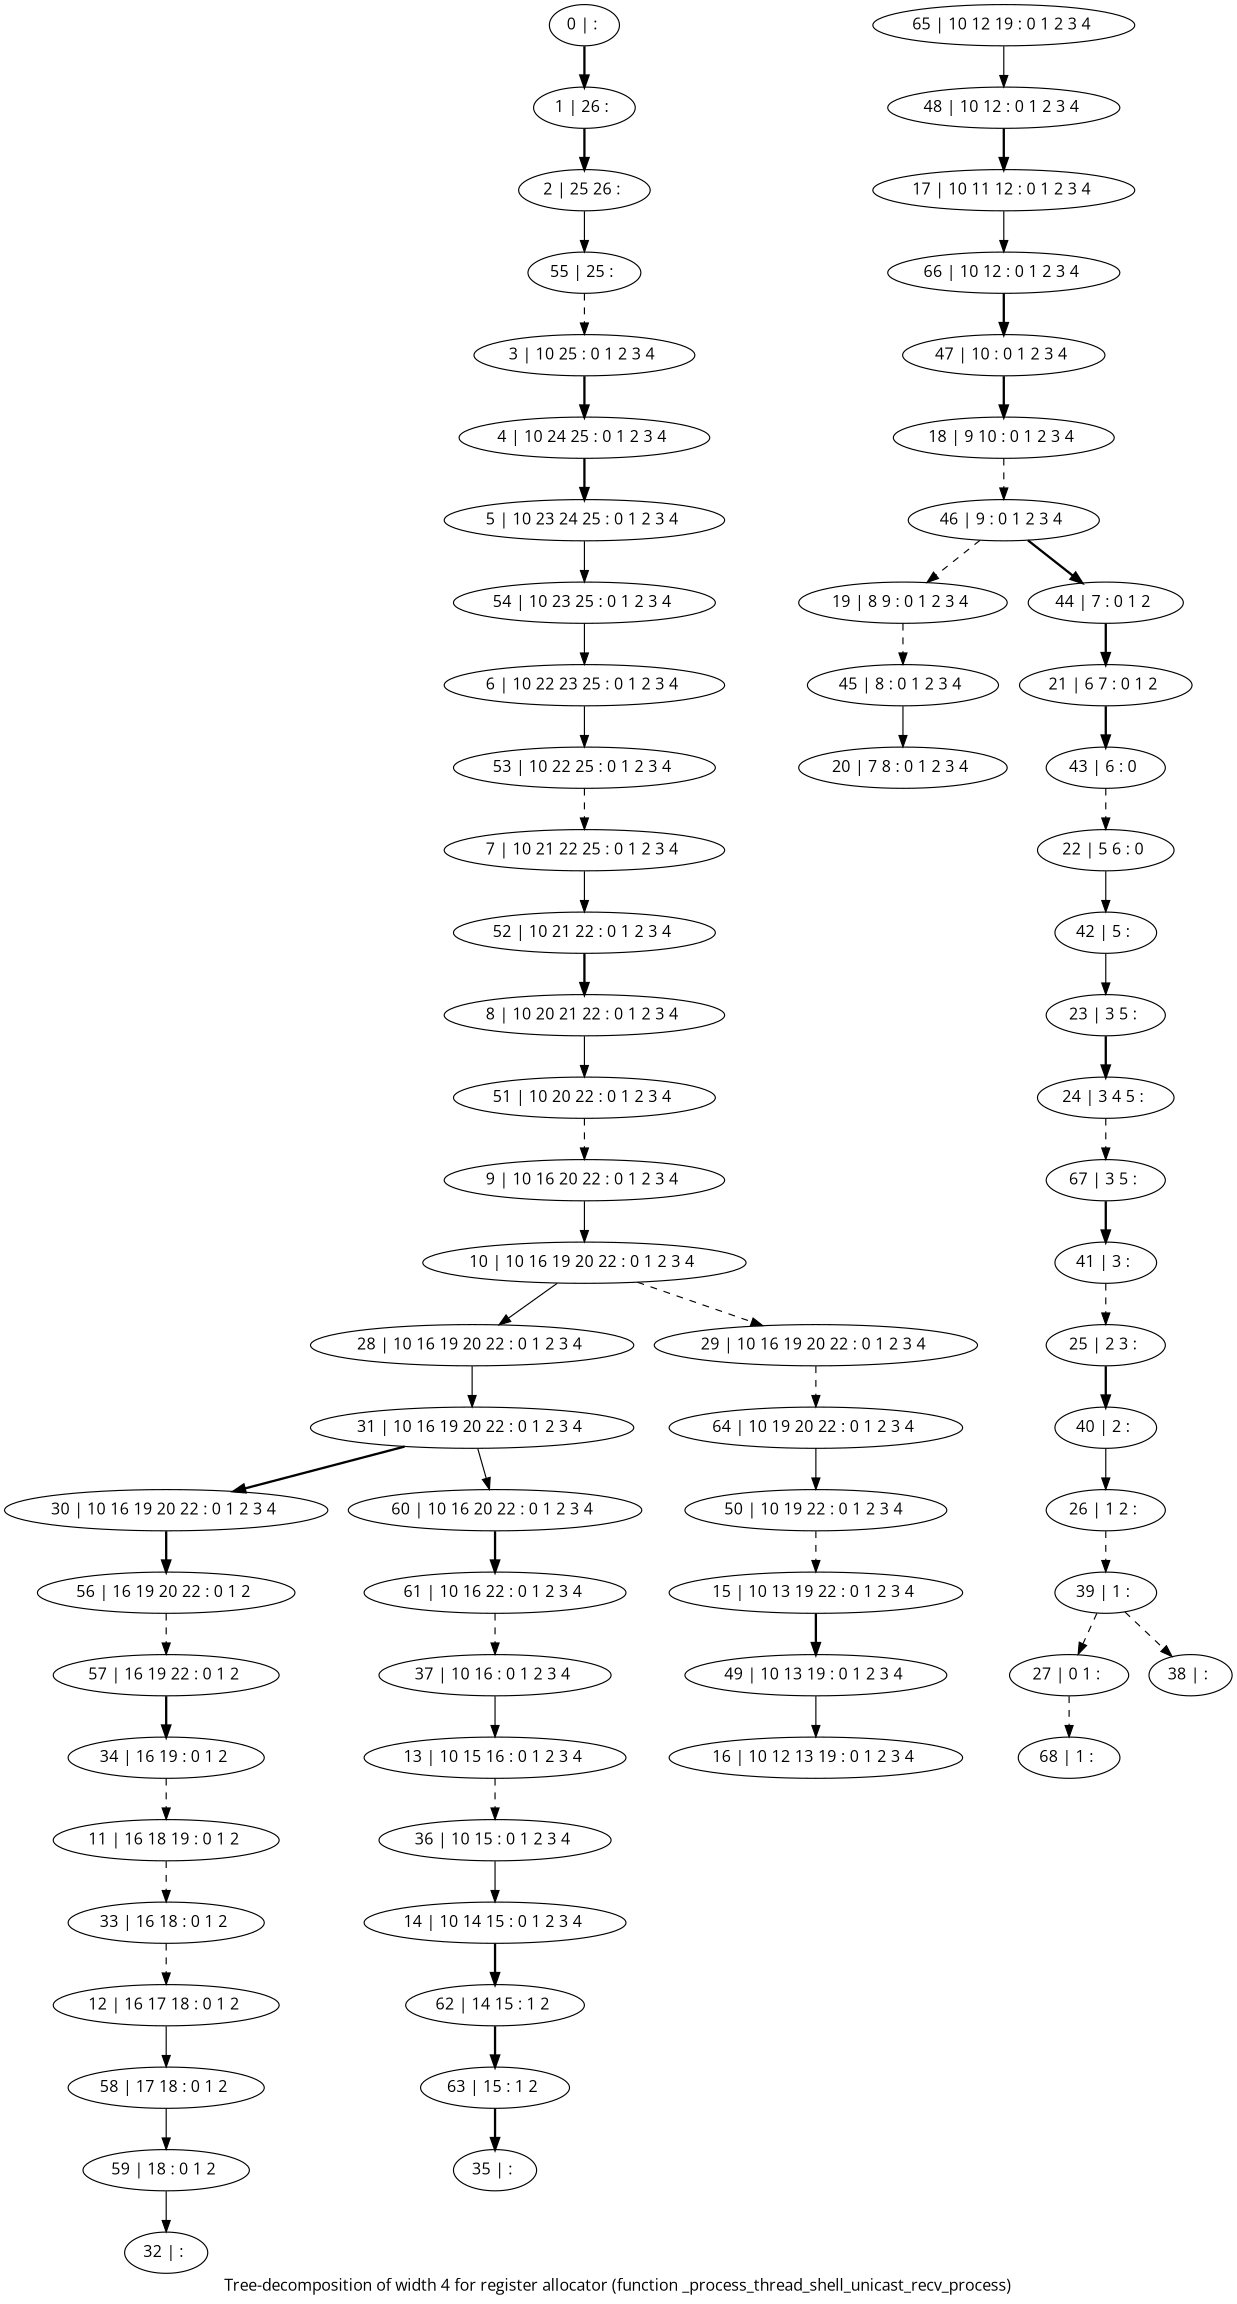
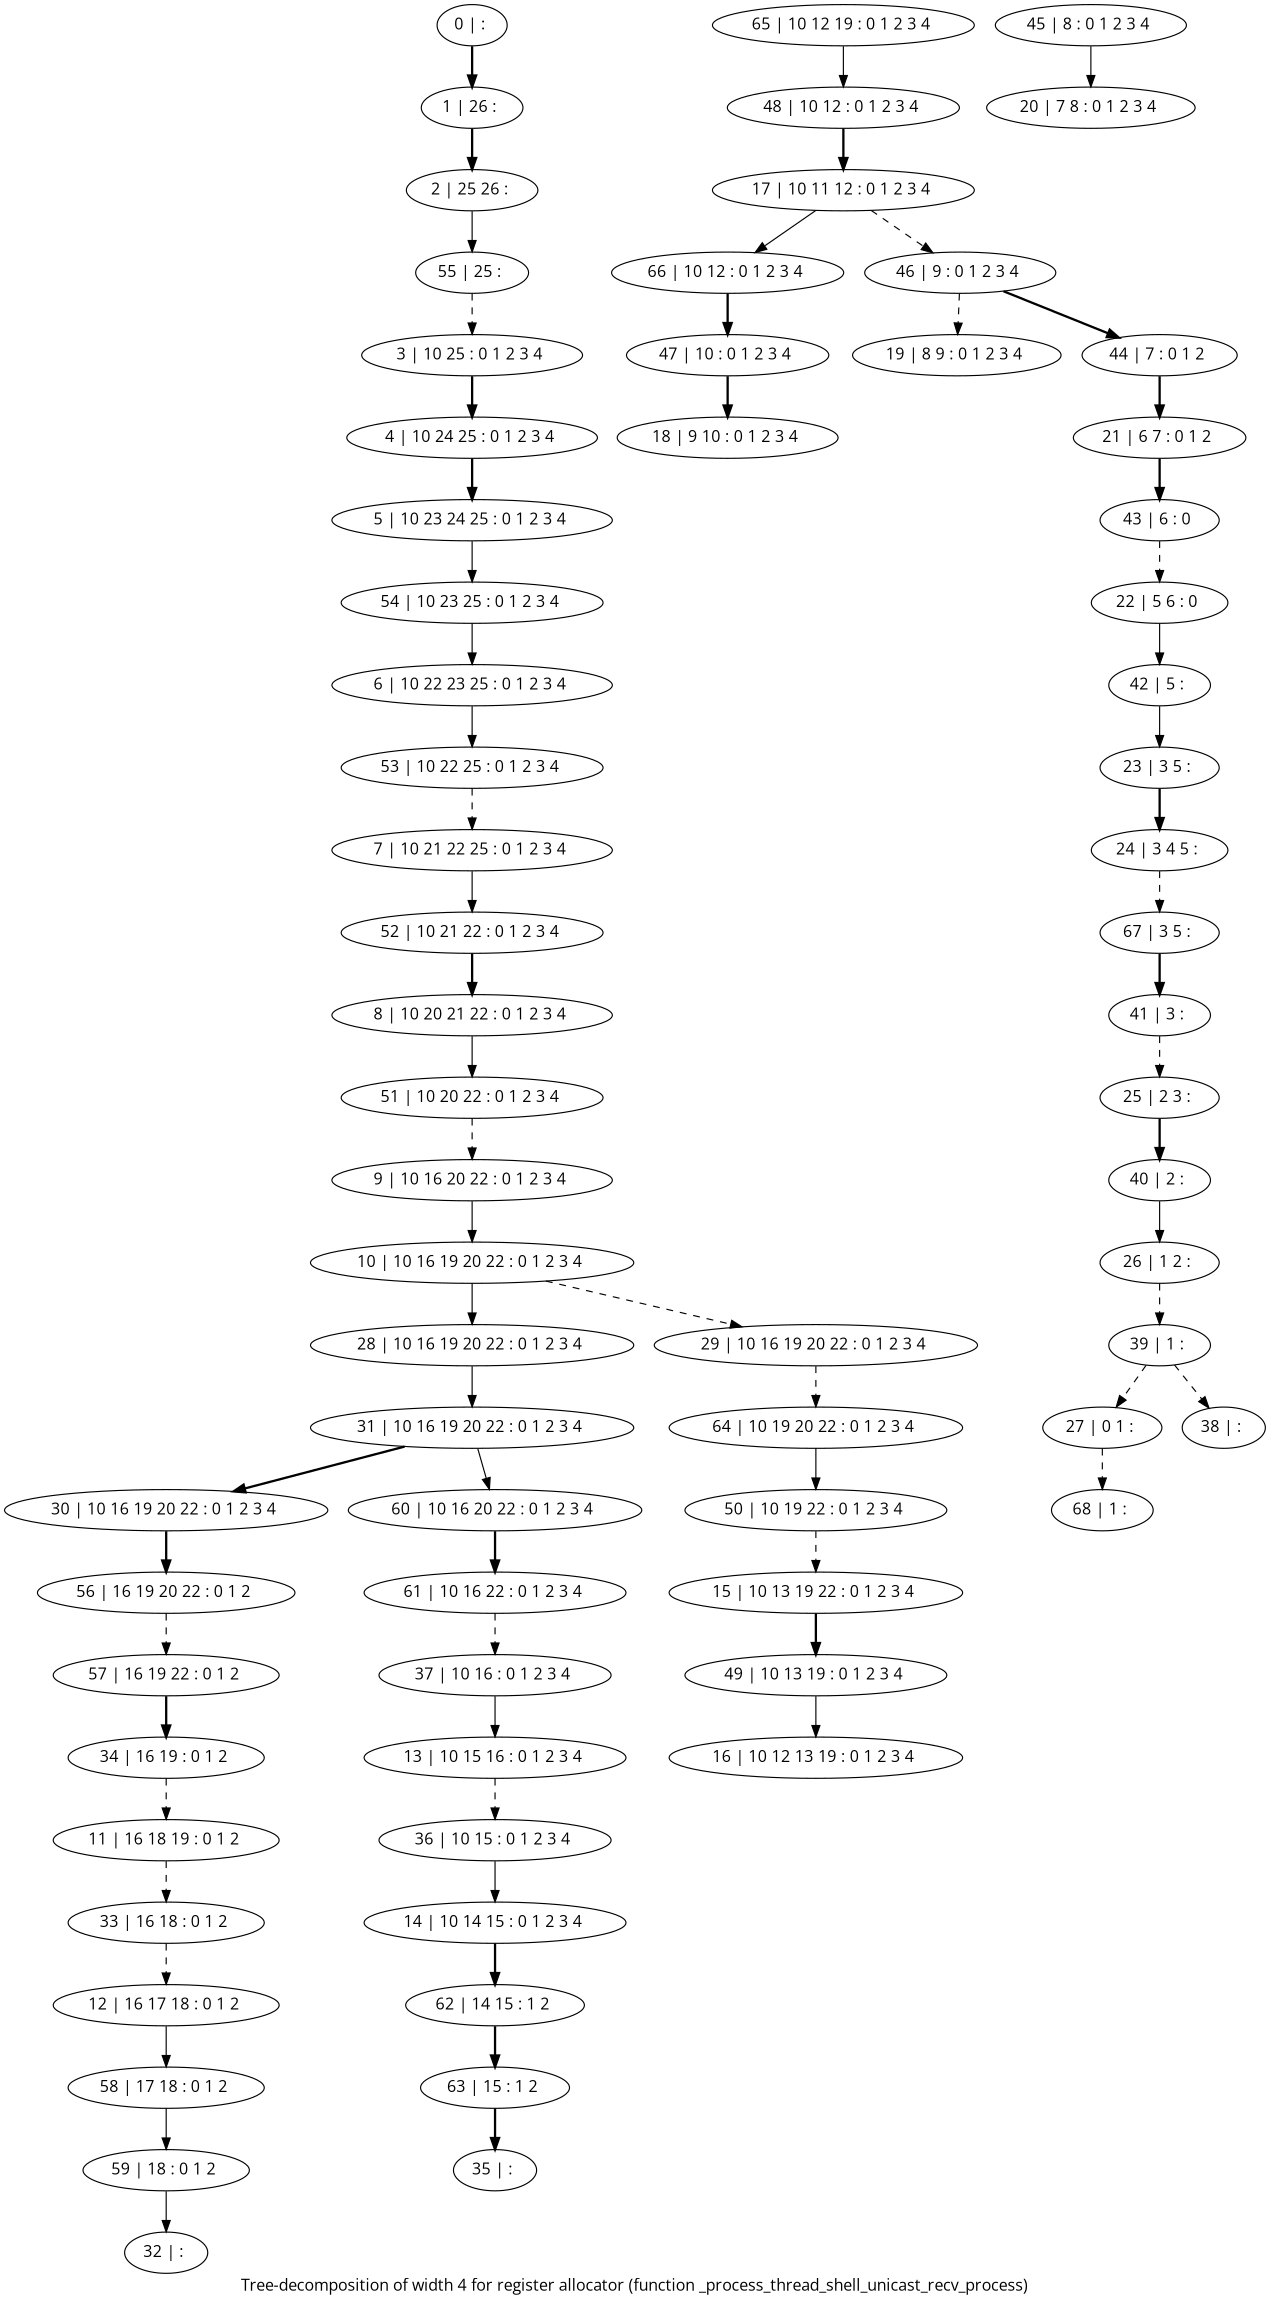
edge "18 | 9 10 : 0 1 2 3 4" -> "46 | 9 : 0 1 2 3 4": now "17 | 10 11 12 : 0 1 2 3 4" -> "46 | 9 : 0 1 2 3 4"
edge "19 | 8 9 : 0 1 2 3 4" -> "45 | 8 : 0 1 2 3 4": removed
